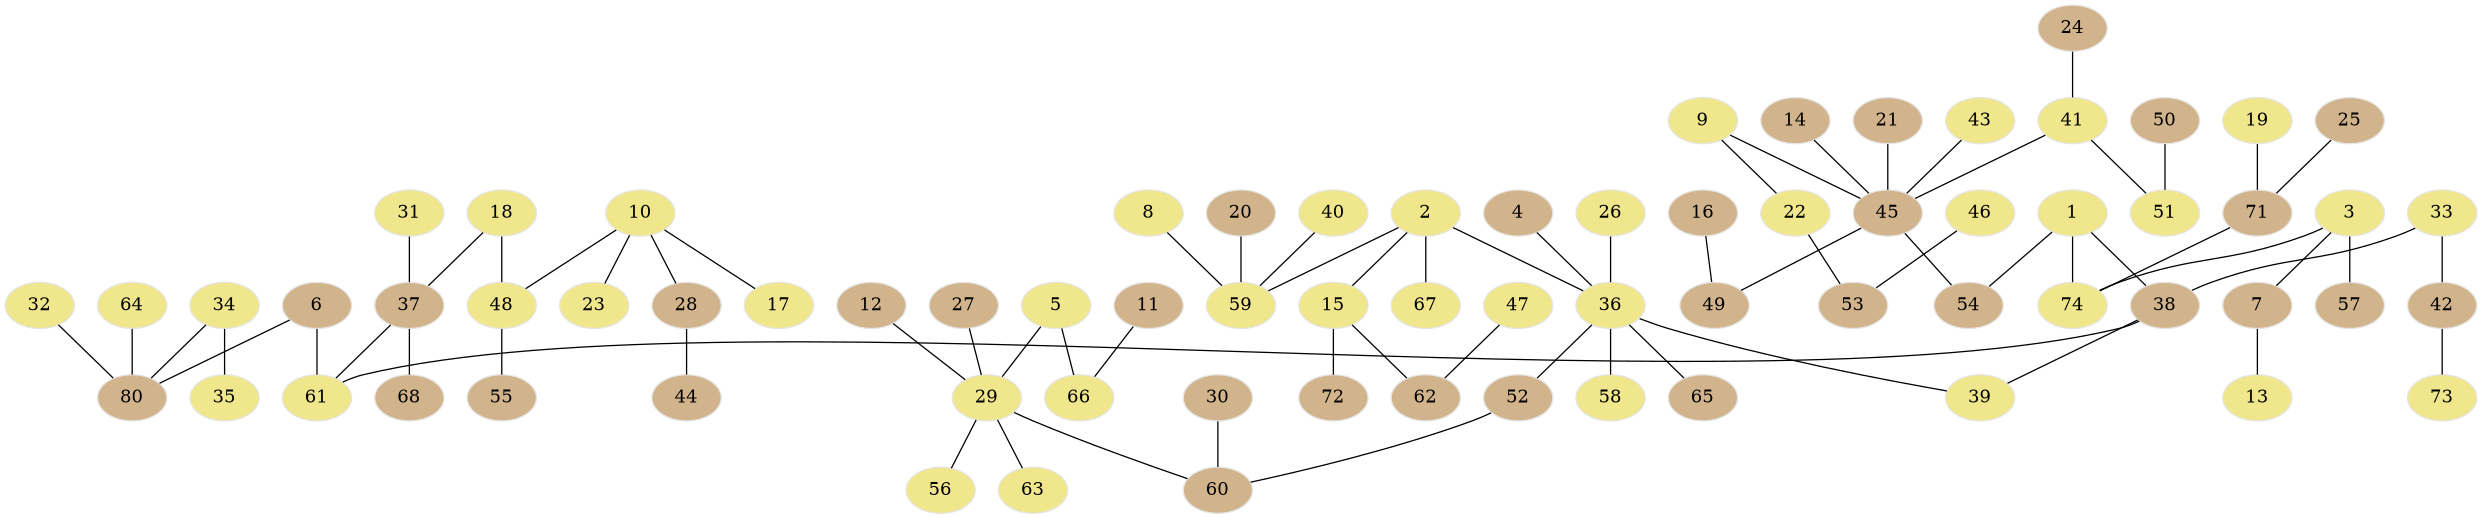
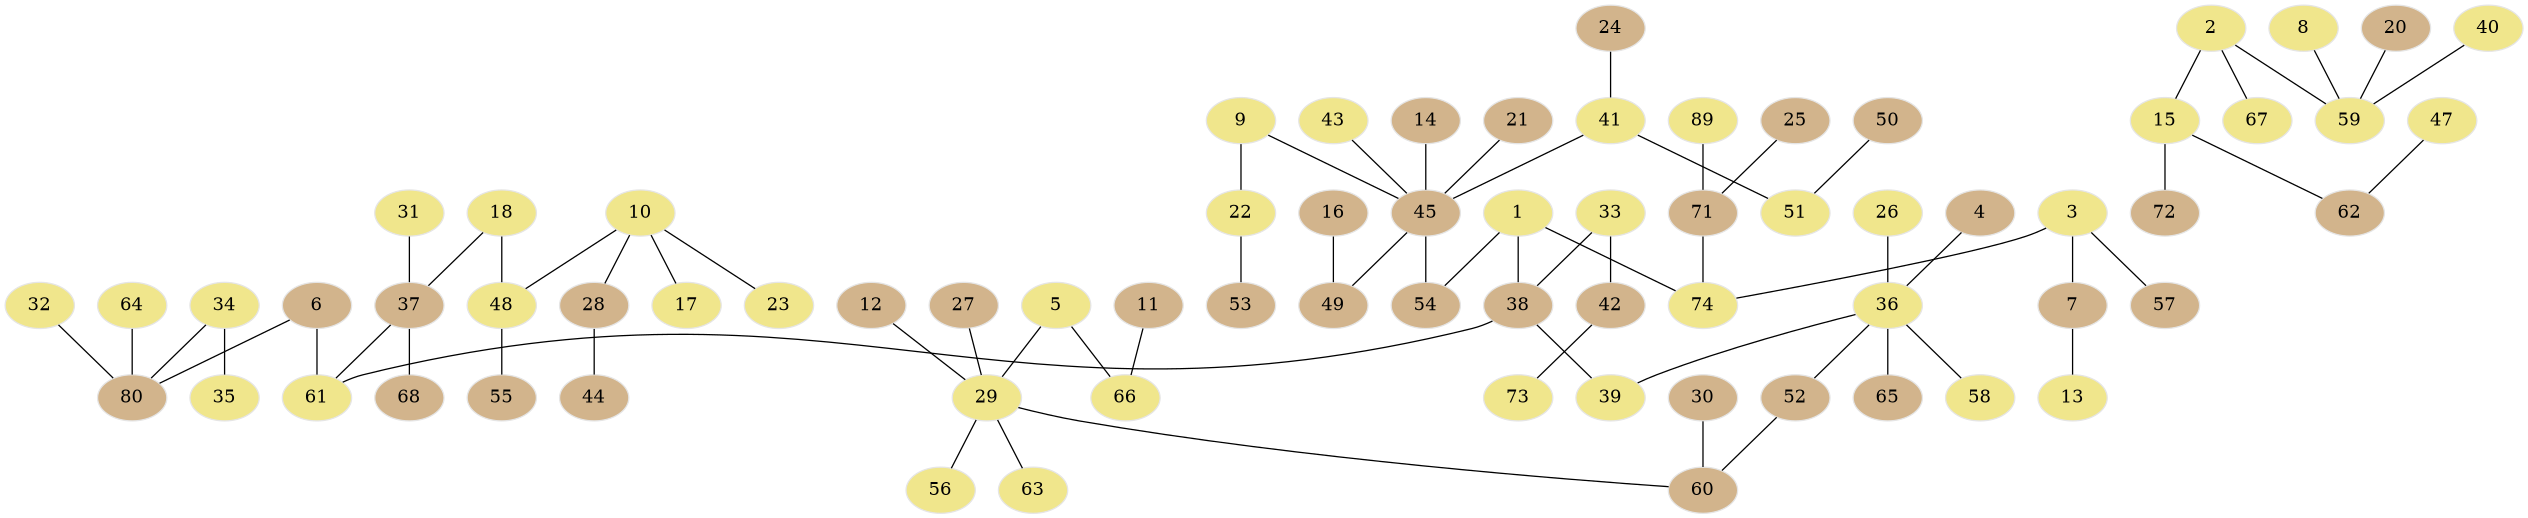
node "19": label "19" -> "89"
node "46": removed
edge "2" -- "36": removed
